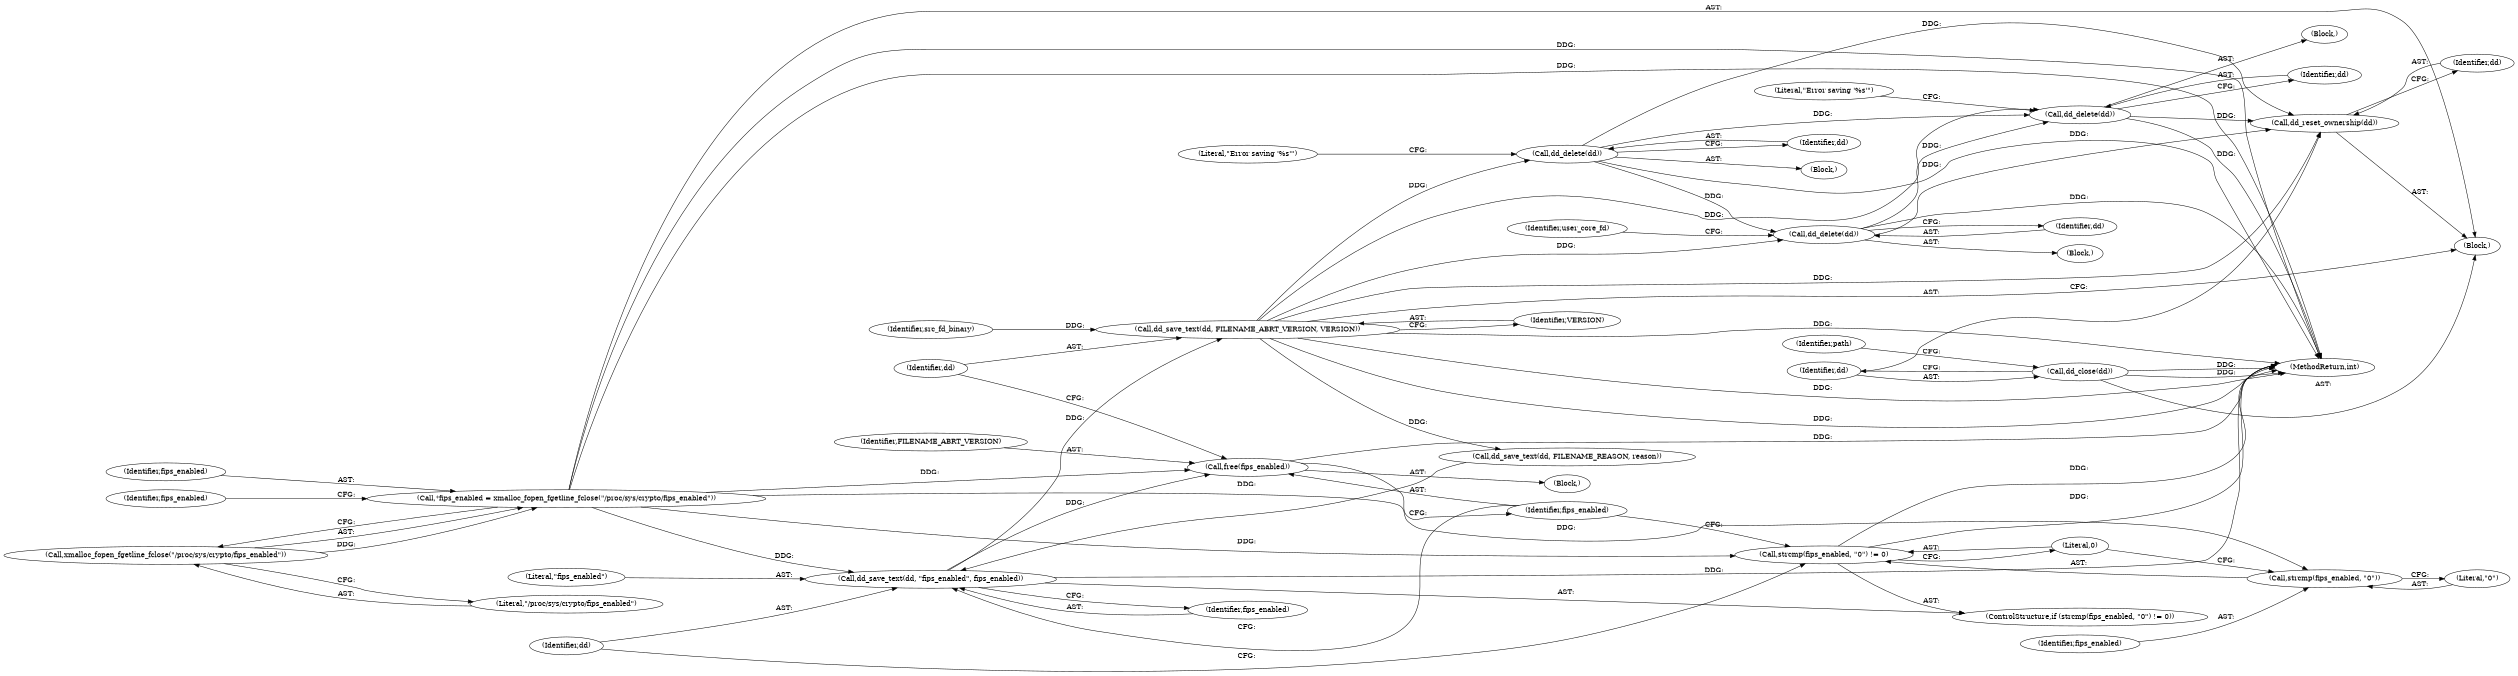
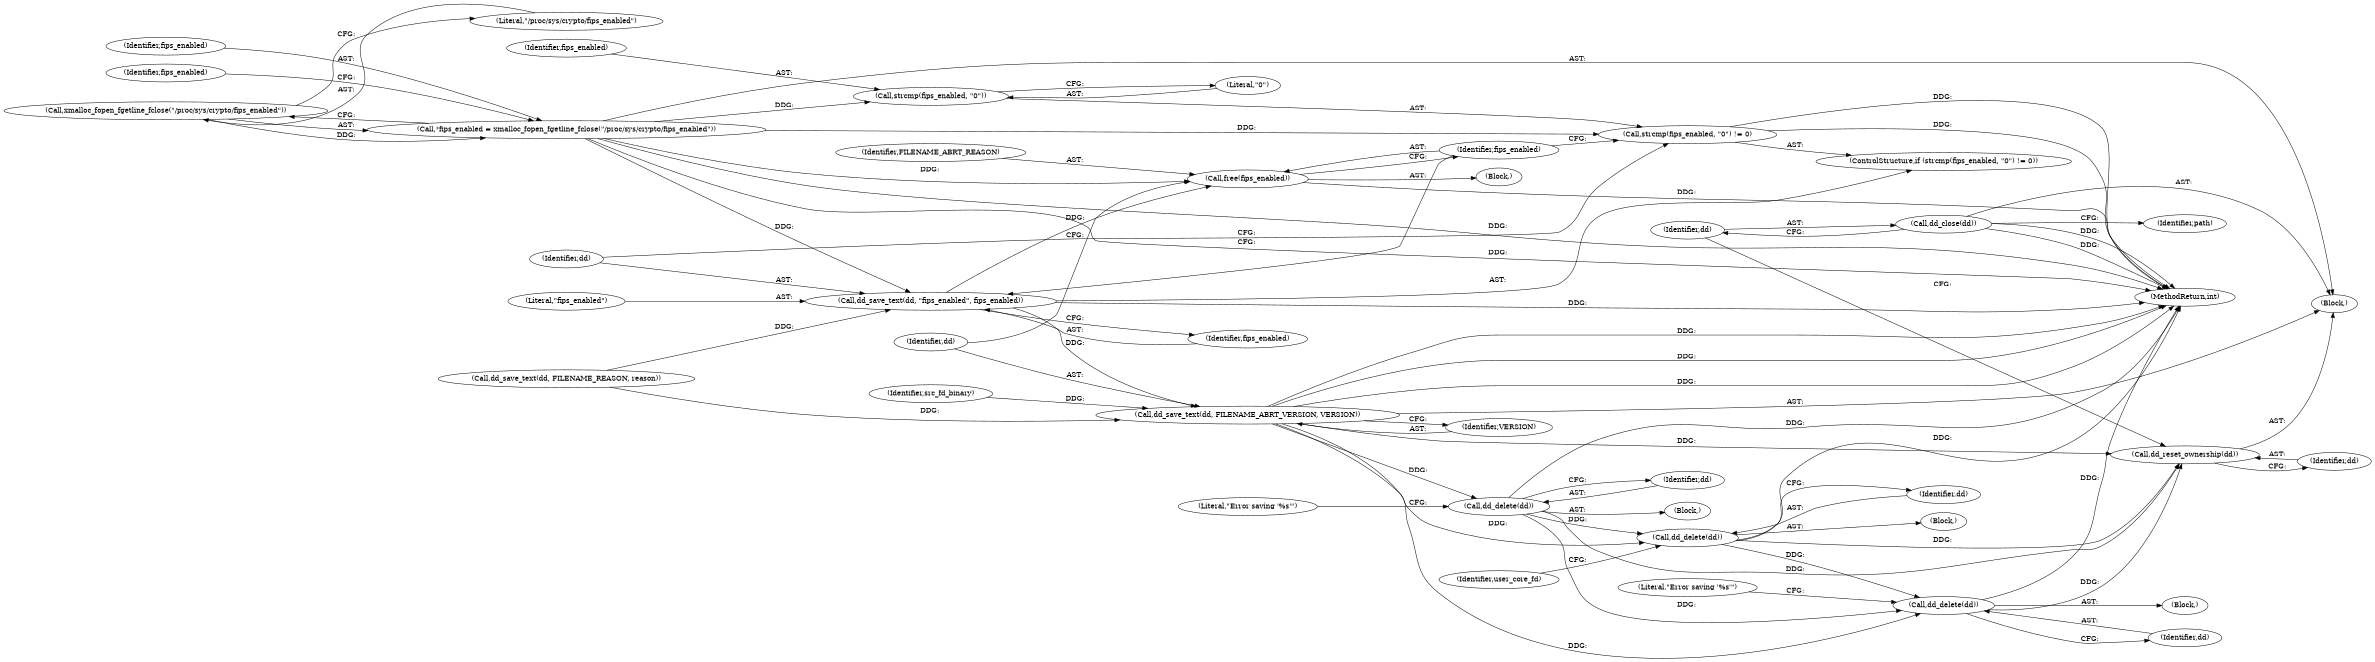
edge "(Identifier,path)" -> "(Call,dd_close(dd))": reversed
edge "(Call,dd_save_text(dd, FILENAME_ABRT_VERSION, VERSION))" -> "(Call,dd_save_text(dd, FILENAME_REASON, reason))": reversed
node "(Identifier,FILENAME_ABRT_VERSION)": label "(Identifier,FILENAME_ABRT_VERSION)" -> "(Identifier,FILENAME_ABRT_REASON)"
node "(Literal,0)": removed
